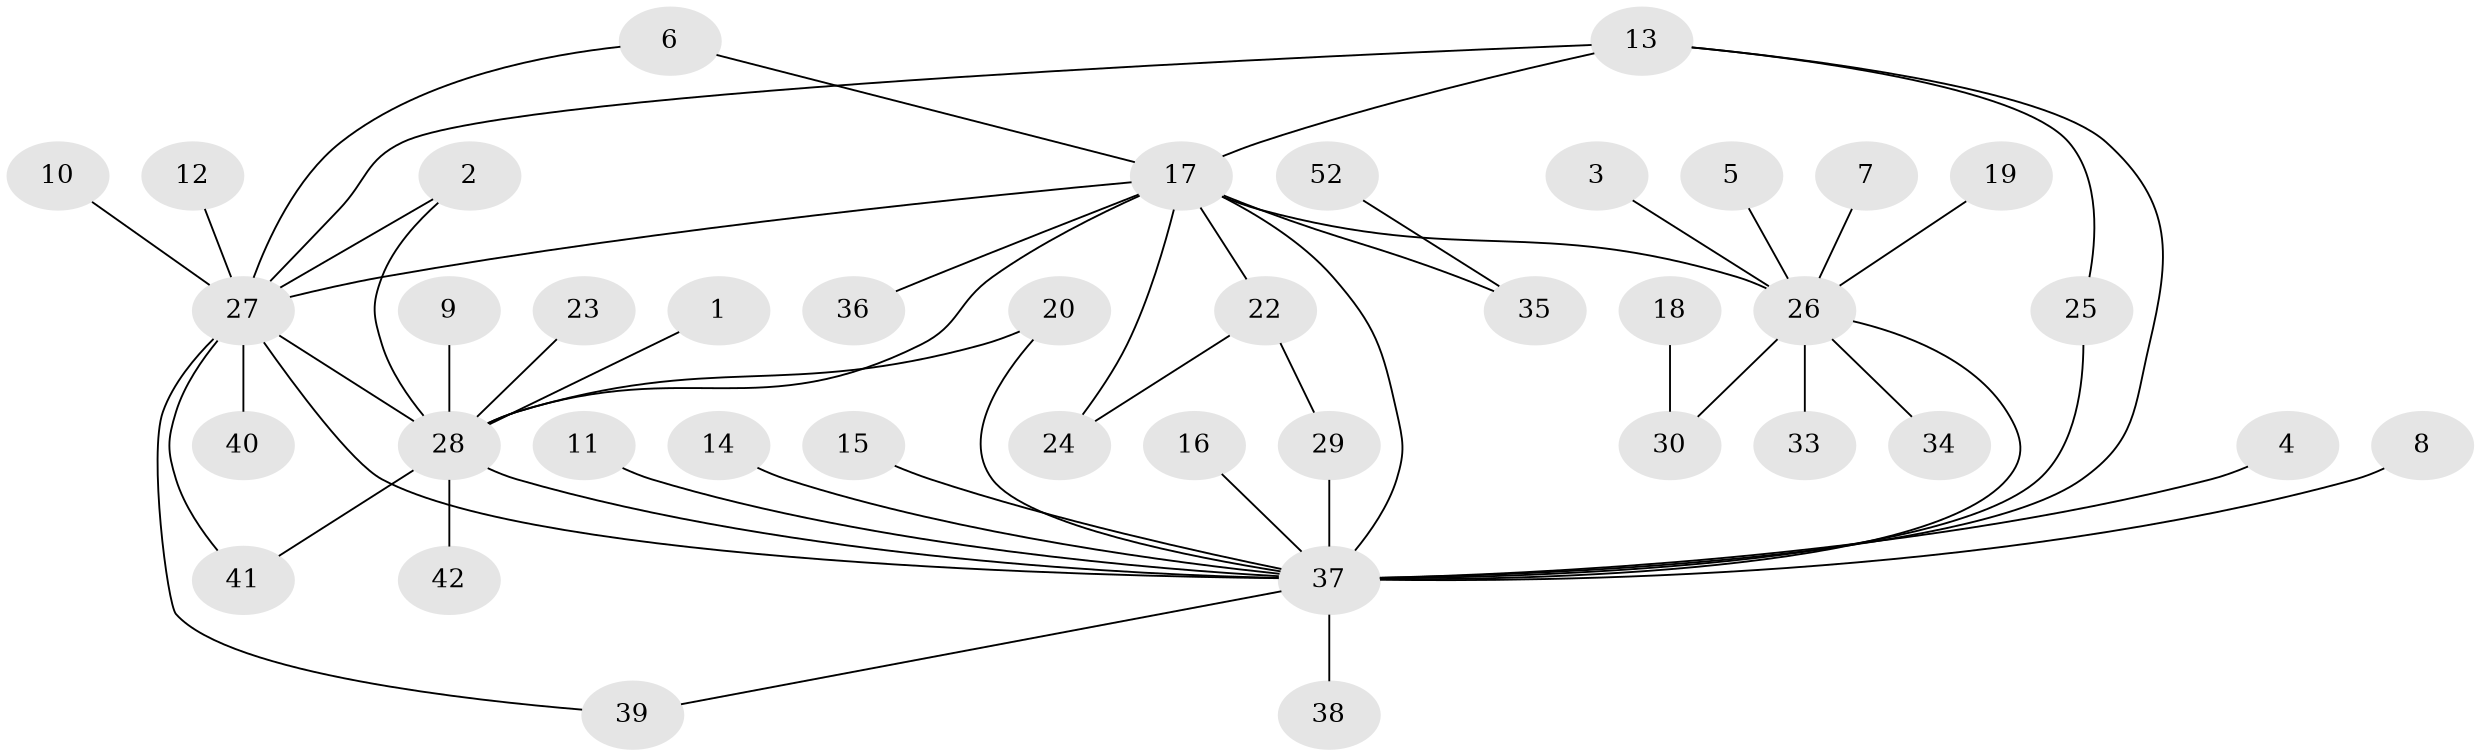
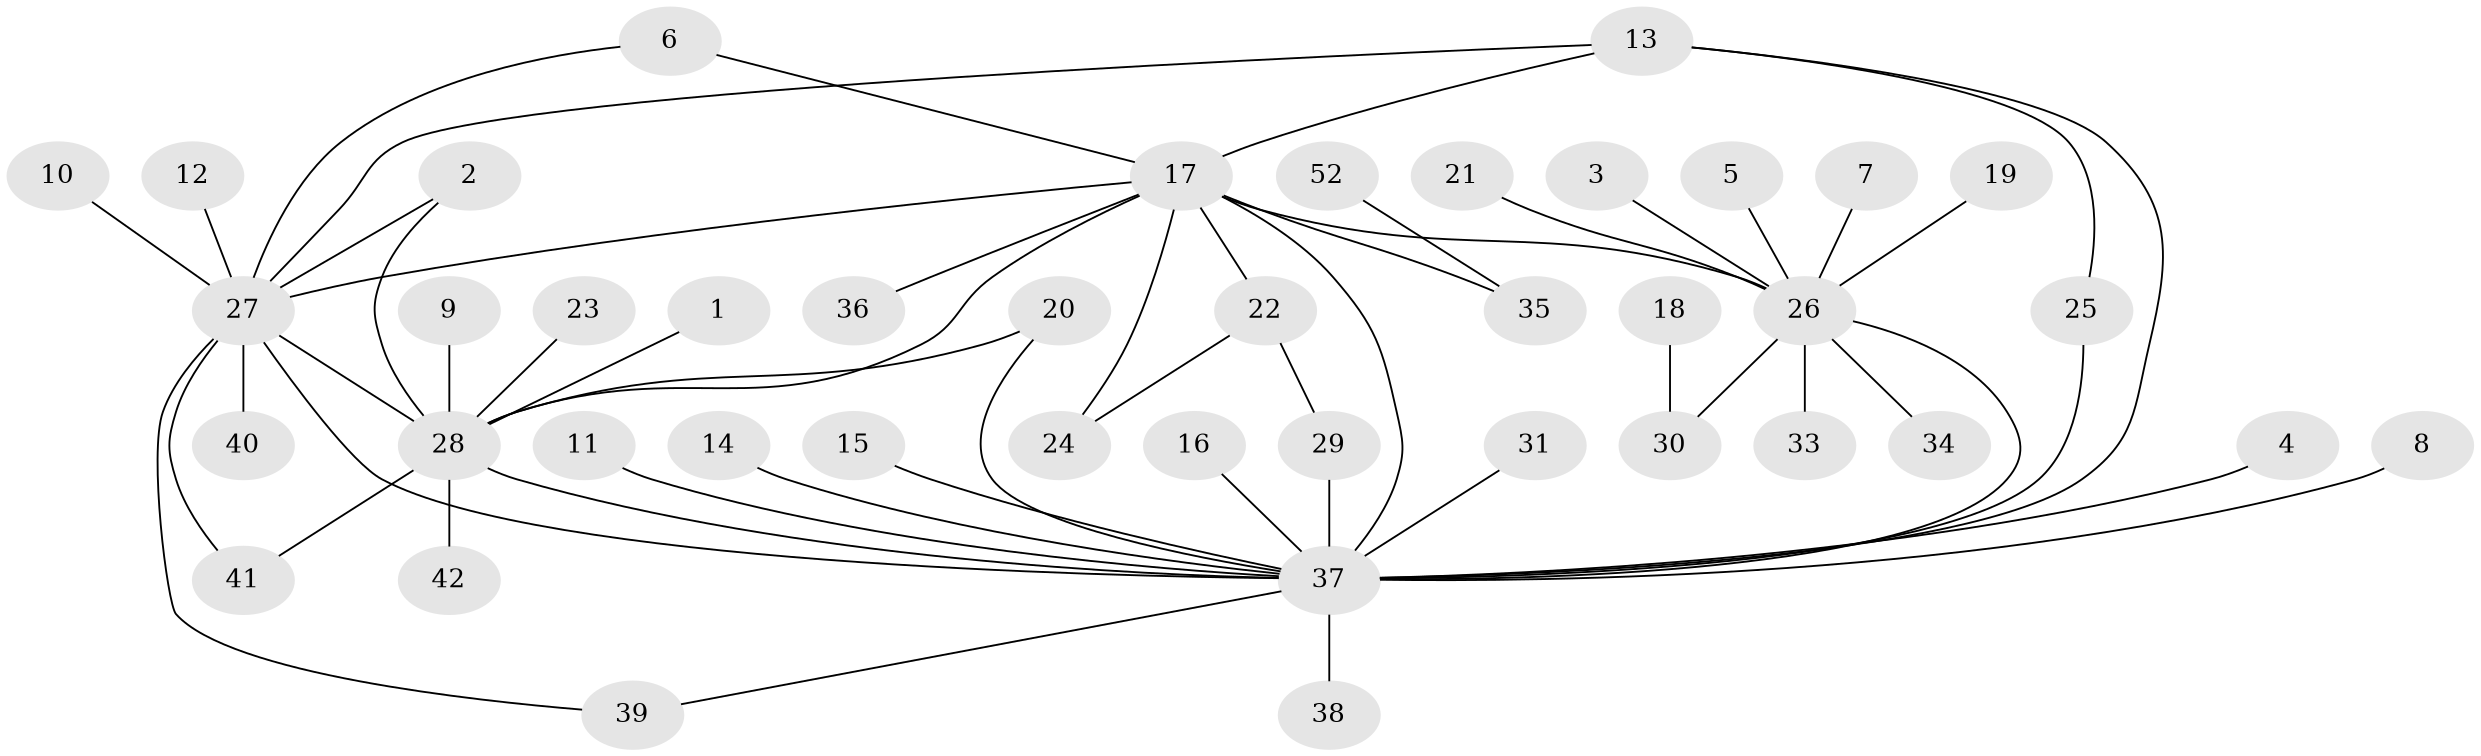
node "21": added
node "31": added
